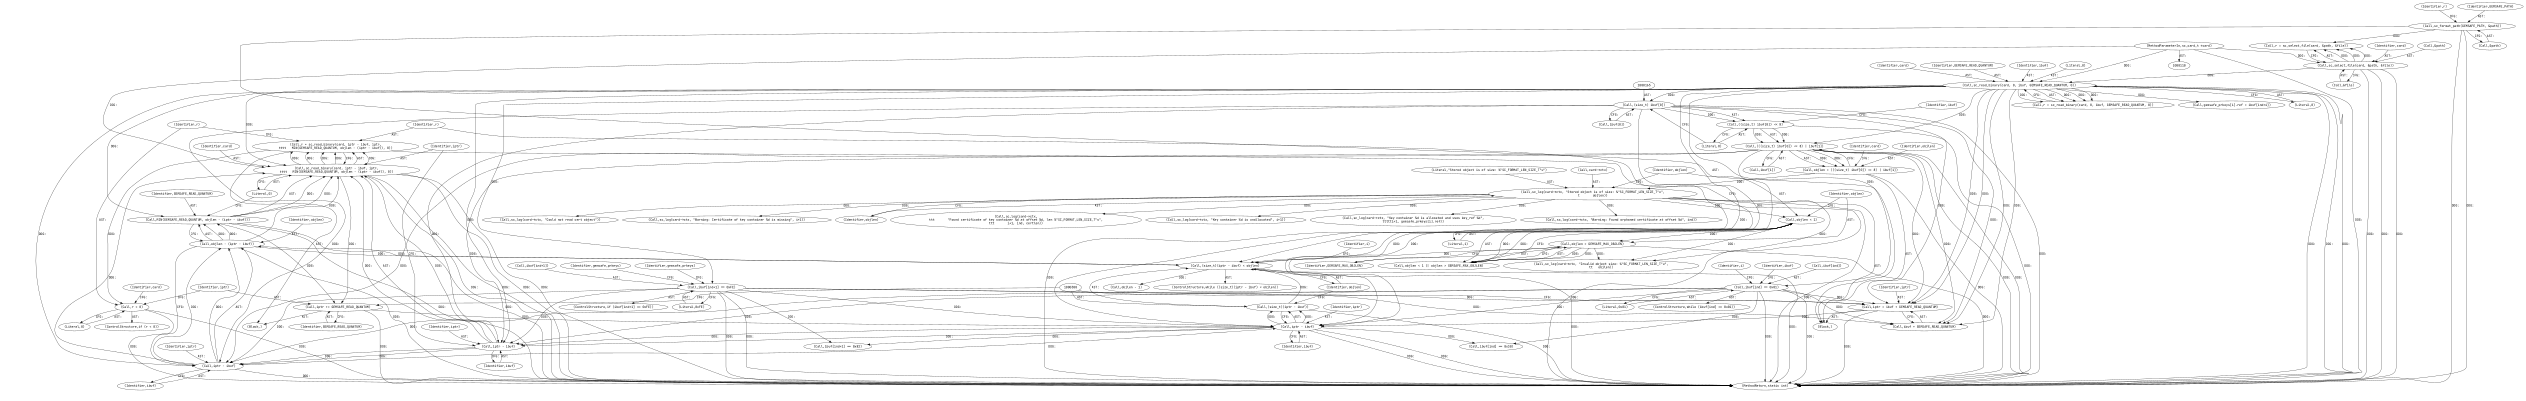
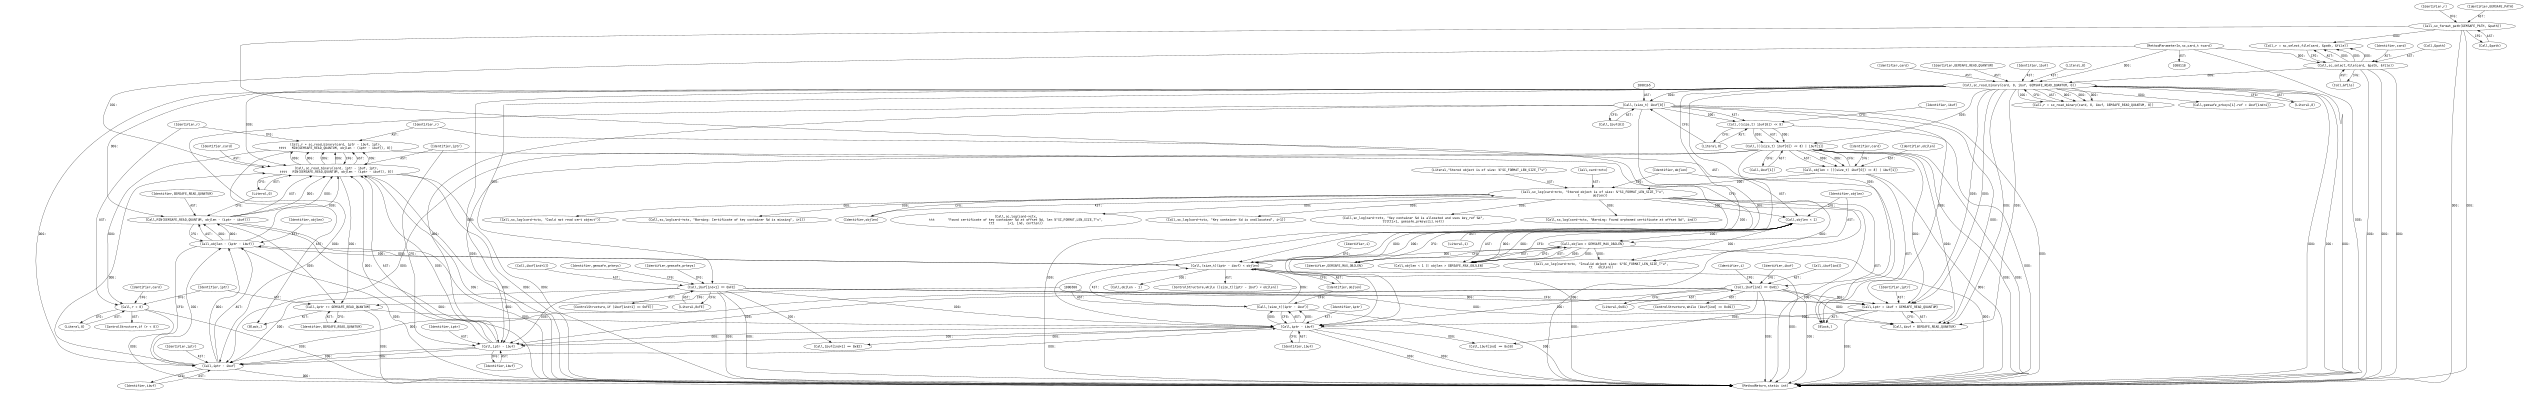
edge "(Call,objlen < 1)" -> "(Literal,1)": now "(Call,objlen < 1)" -> "(Identifier,GEMSAFE_MAX_OBJLEN)"
